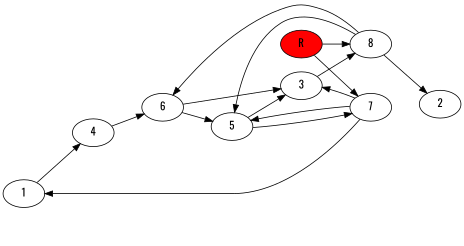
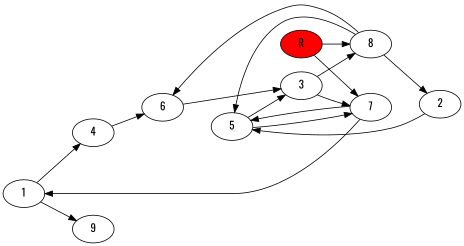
edge "7" -> "3": reversed
edge "6" -> "5": now "2" -> "5"
node "9": added
